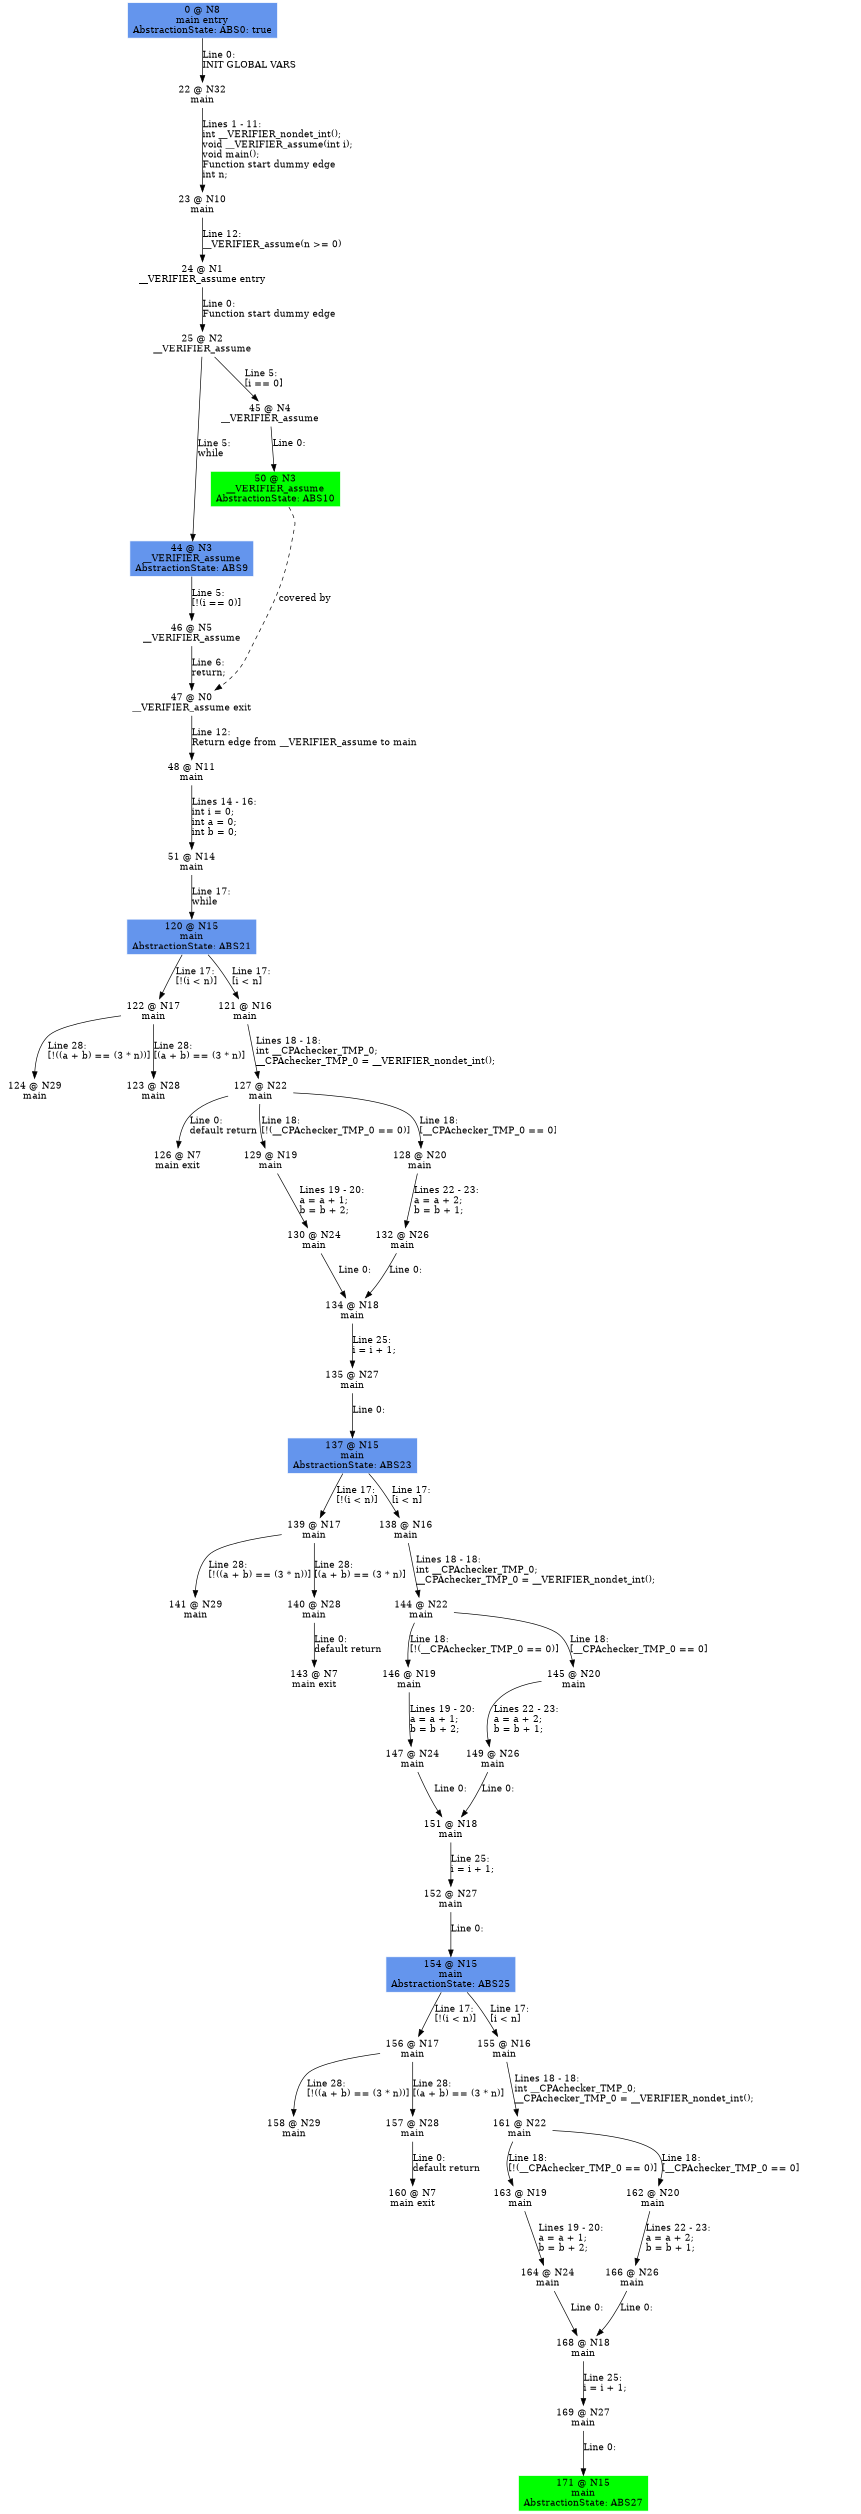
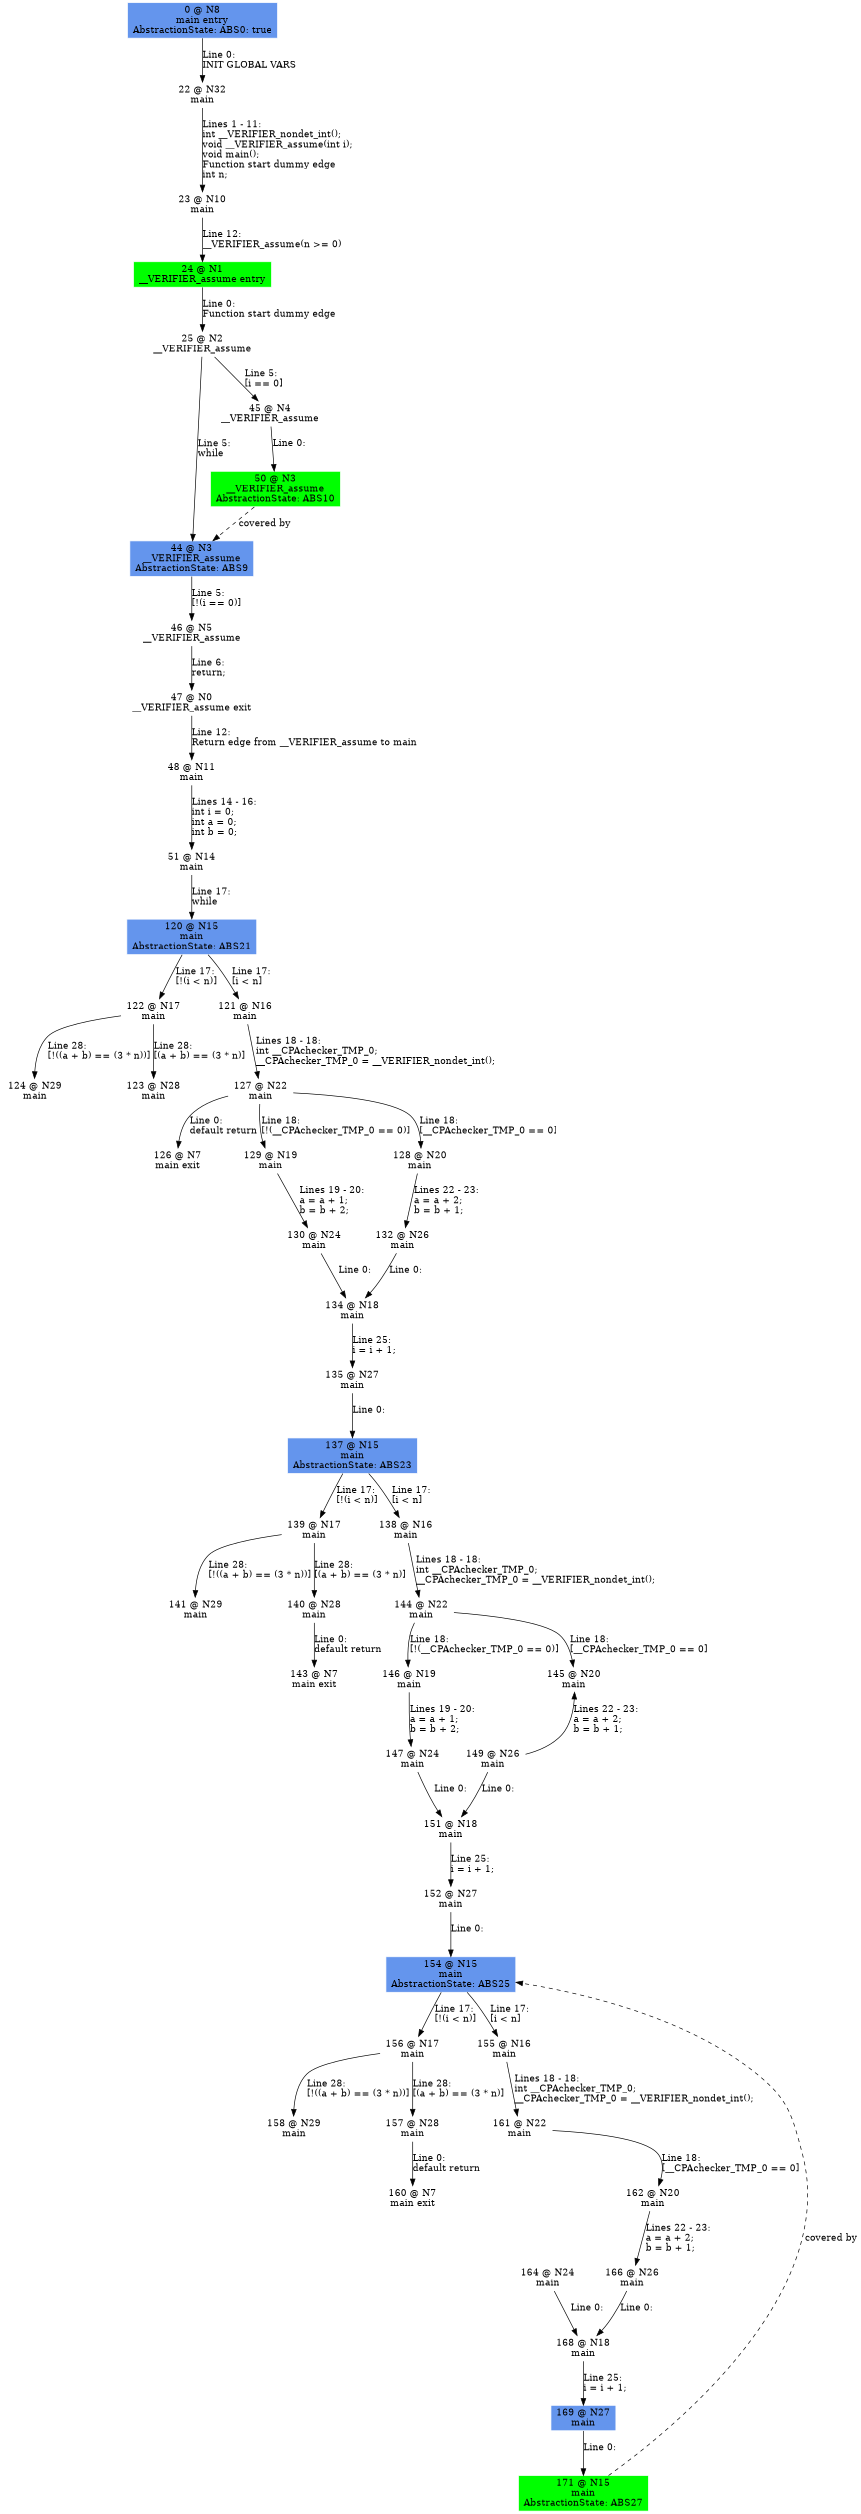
node "24 @ N1 __VERIFIER_assume entry": fillcolor white -> green
edge "50 @ N3 __VERIFIER_assume AbstractionState: ABS10" -> "47 @ N0 __VERIFIER_assume exit": now "50 @ N3 __VERIFIER_assume AbstractionState: ABS10" -> "44 @ N3 __VERIFIER_assume AbstractionState: ABS9"
edge "145 @ N20 main" -> "149 @ N26 main": reversed
edge "171 @ N15 main AbstractionState: ABS27" -> "154 @ N15 main AbstractionState: ABS25": added, label "covered by"
node "163 @ N19 main": removed
node "169 @ N27 main": fillcolor white -> cornflowerblue
